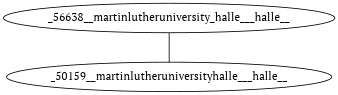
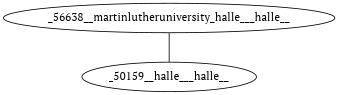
node "_50159__martinlutheruniversityhalle___halle__": label "_50159__martinlutheruniversityhalle___halle__" -> "_50159__halle___halle__"
